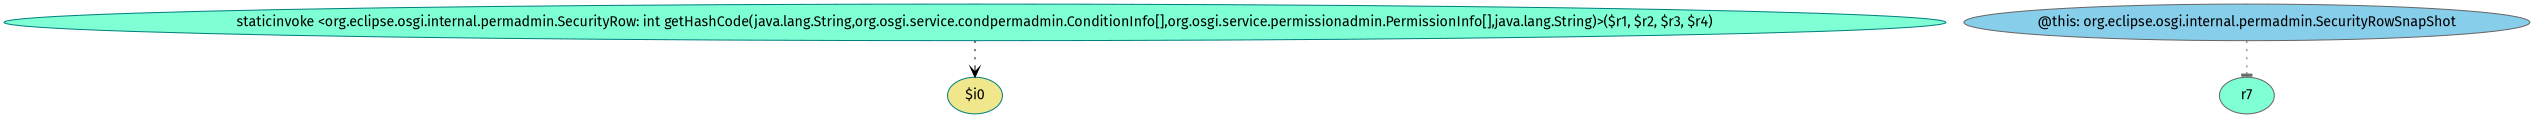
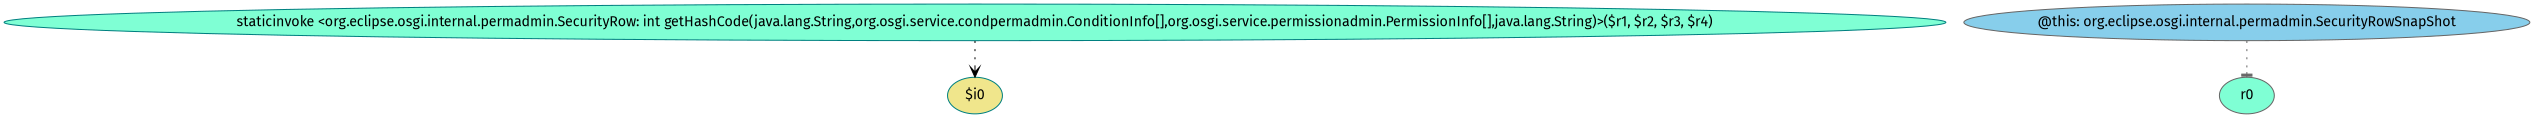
node "r7": label "r7" -> "r0"
